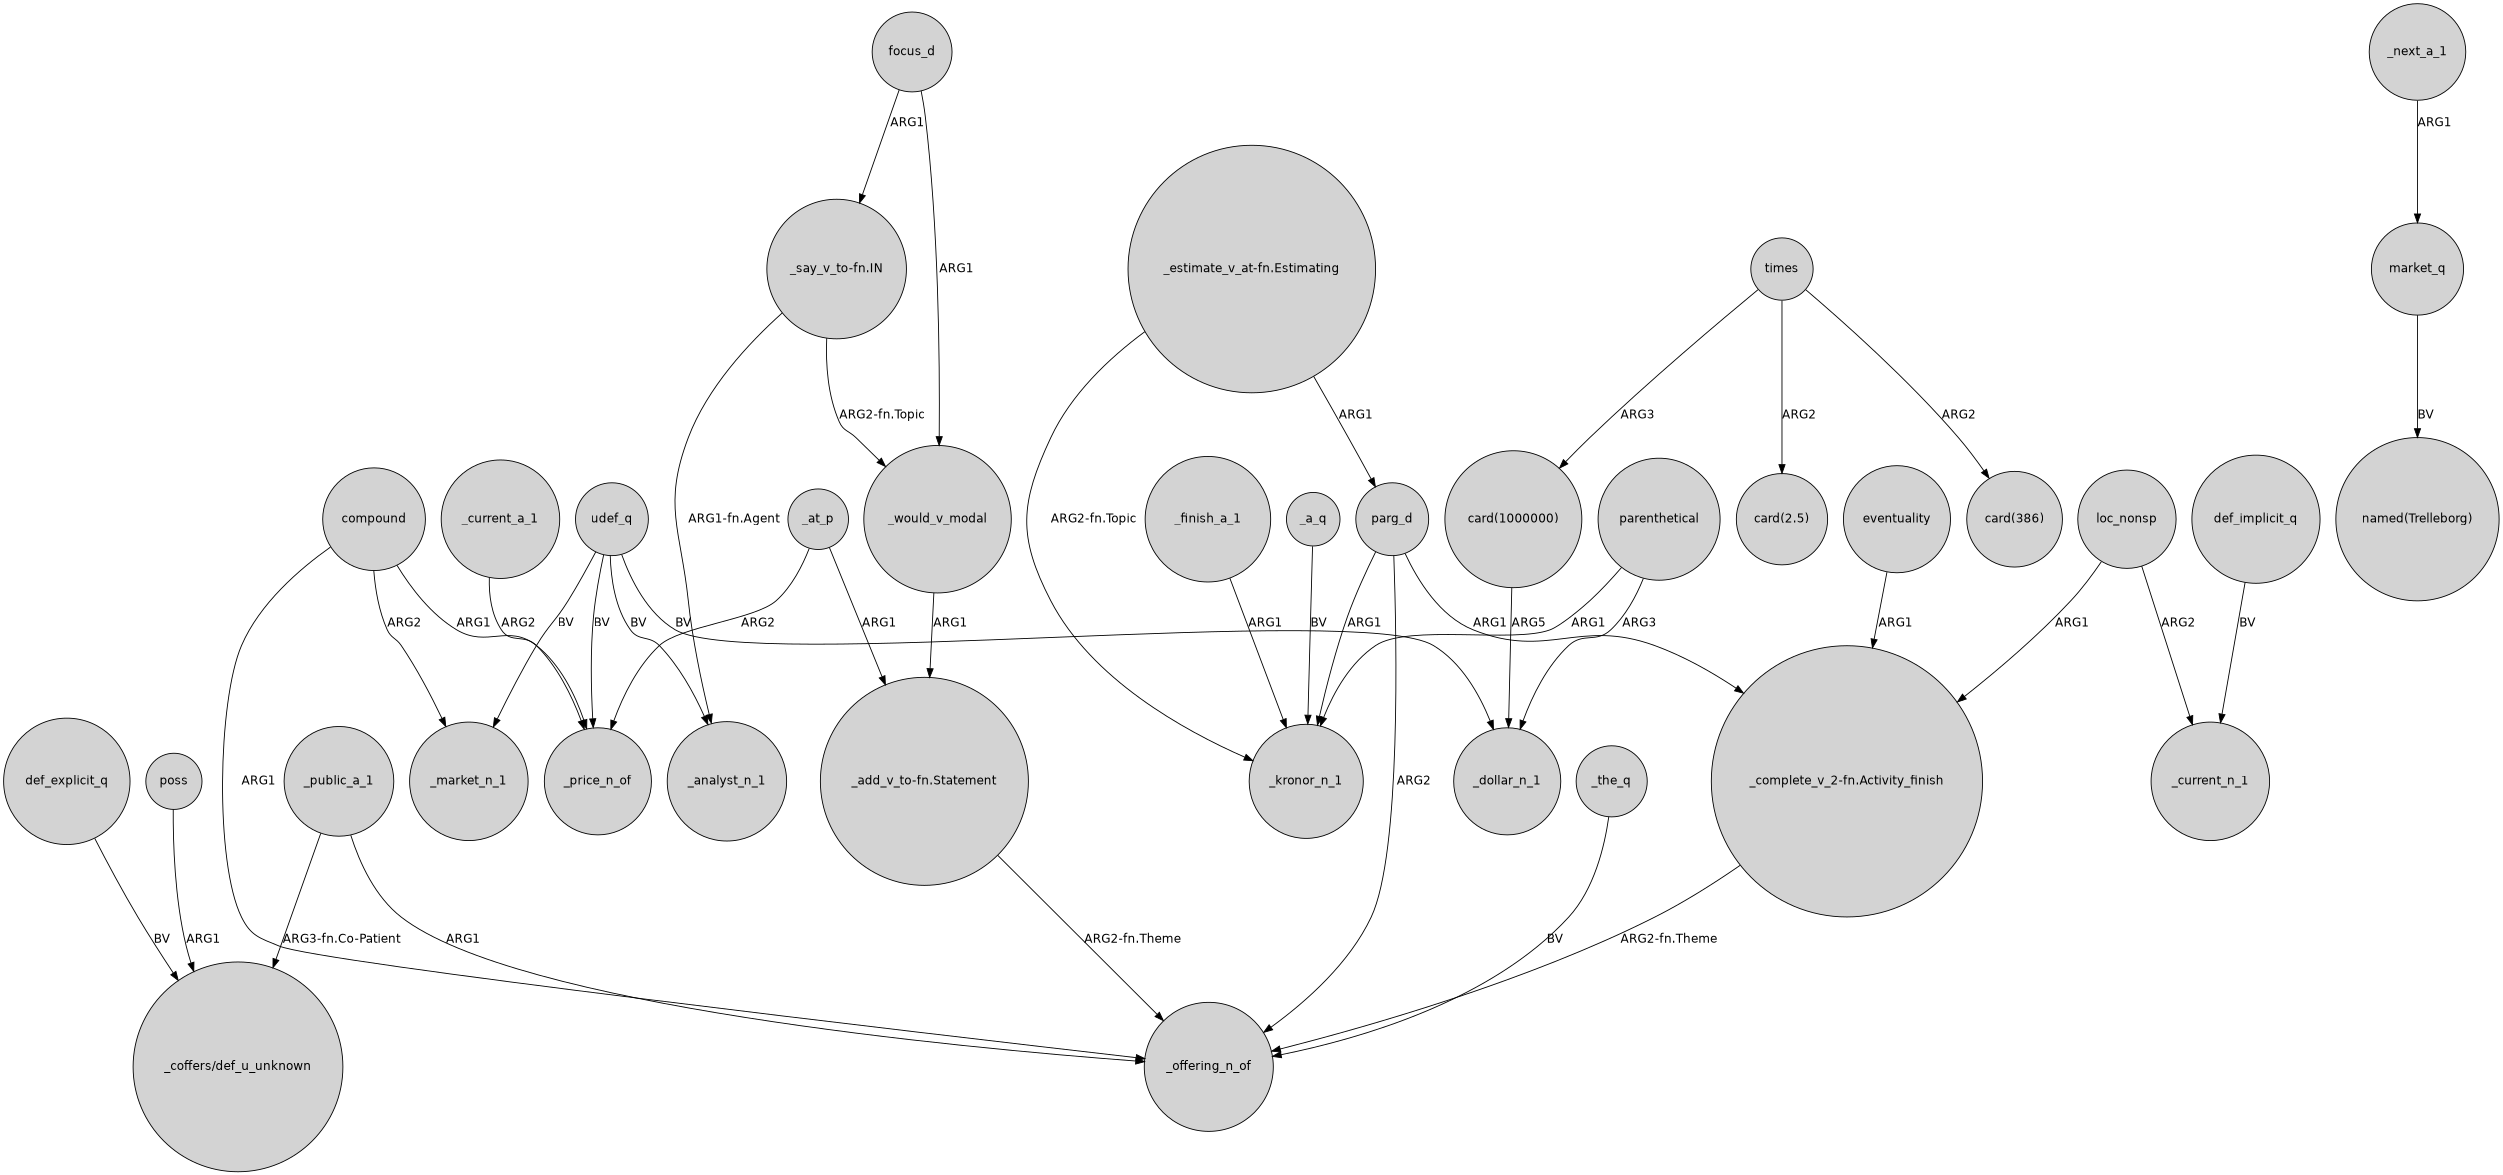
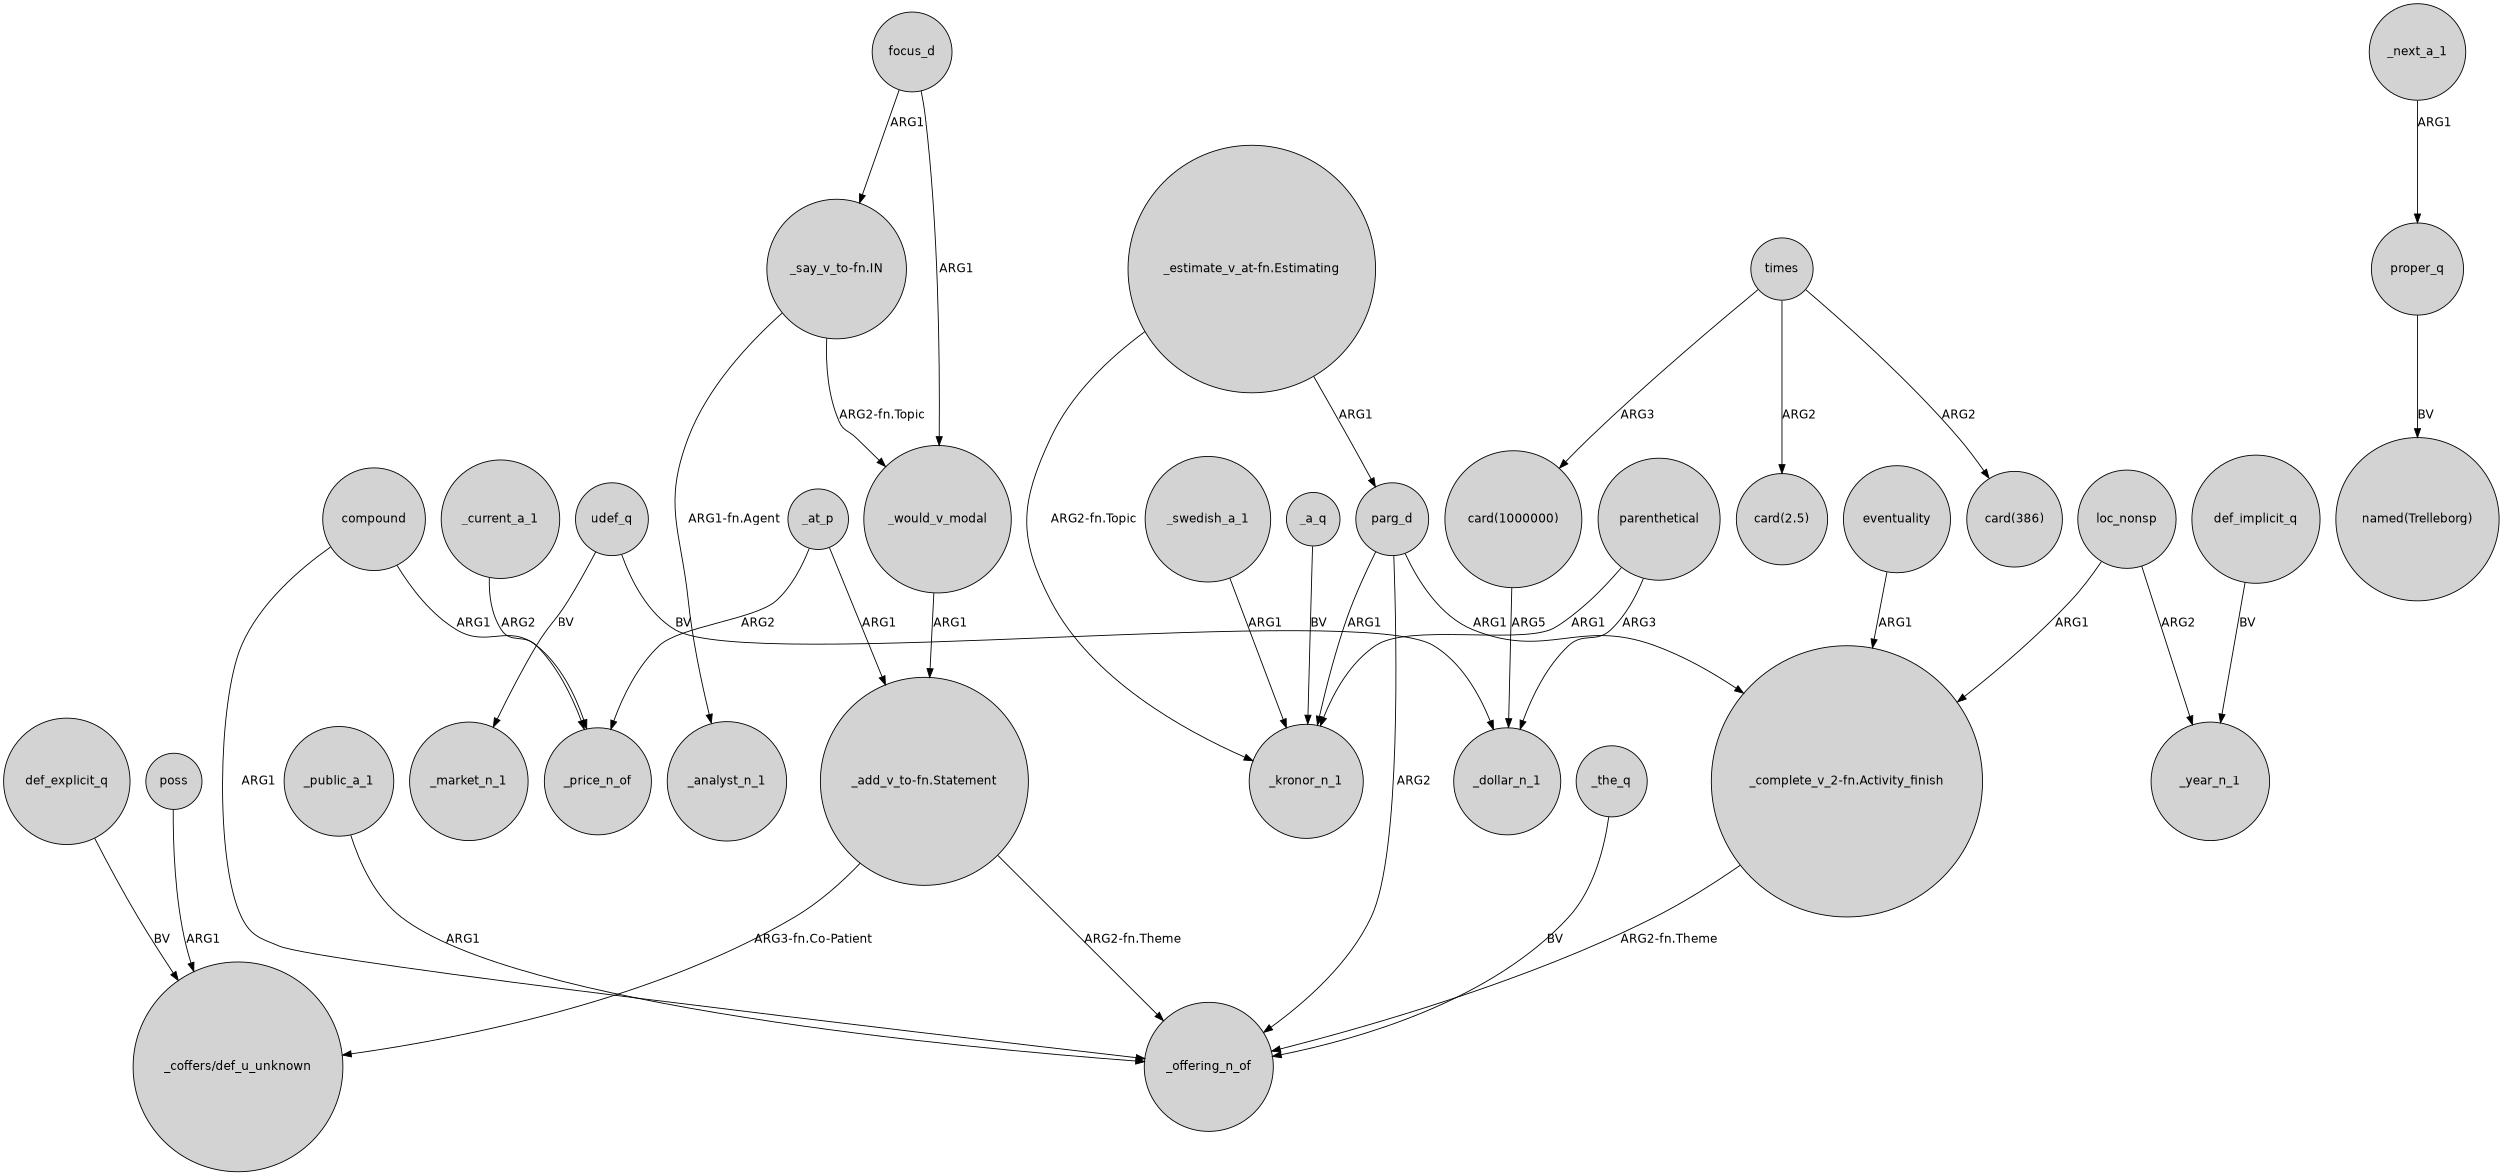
node "market_q": label "market_q" -> "proper_q"
node "_finish_a_1": label "_finish_a_1" -> "_swedish_a_1"
edge "udef_q" -> "_price_n_of": removed, label "BV"
edge "udef_q" -> "_analyst_n_1": removed, label "BV"
edge "compound" -> "_market_n_1": removed, label "ARG2"
node "_current_n_1": label "_current_n_1" -> "_year_n_1"
edge "_public_a_1" -> "_coffers/def_u_unknown": now "_add_v_to-fn.Statement" -> "_coffers/def_u_unknown"
